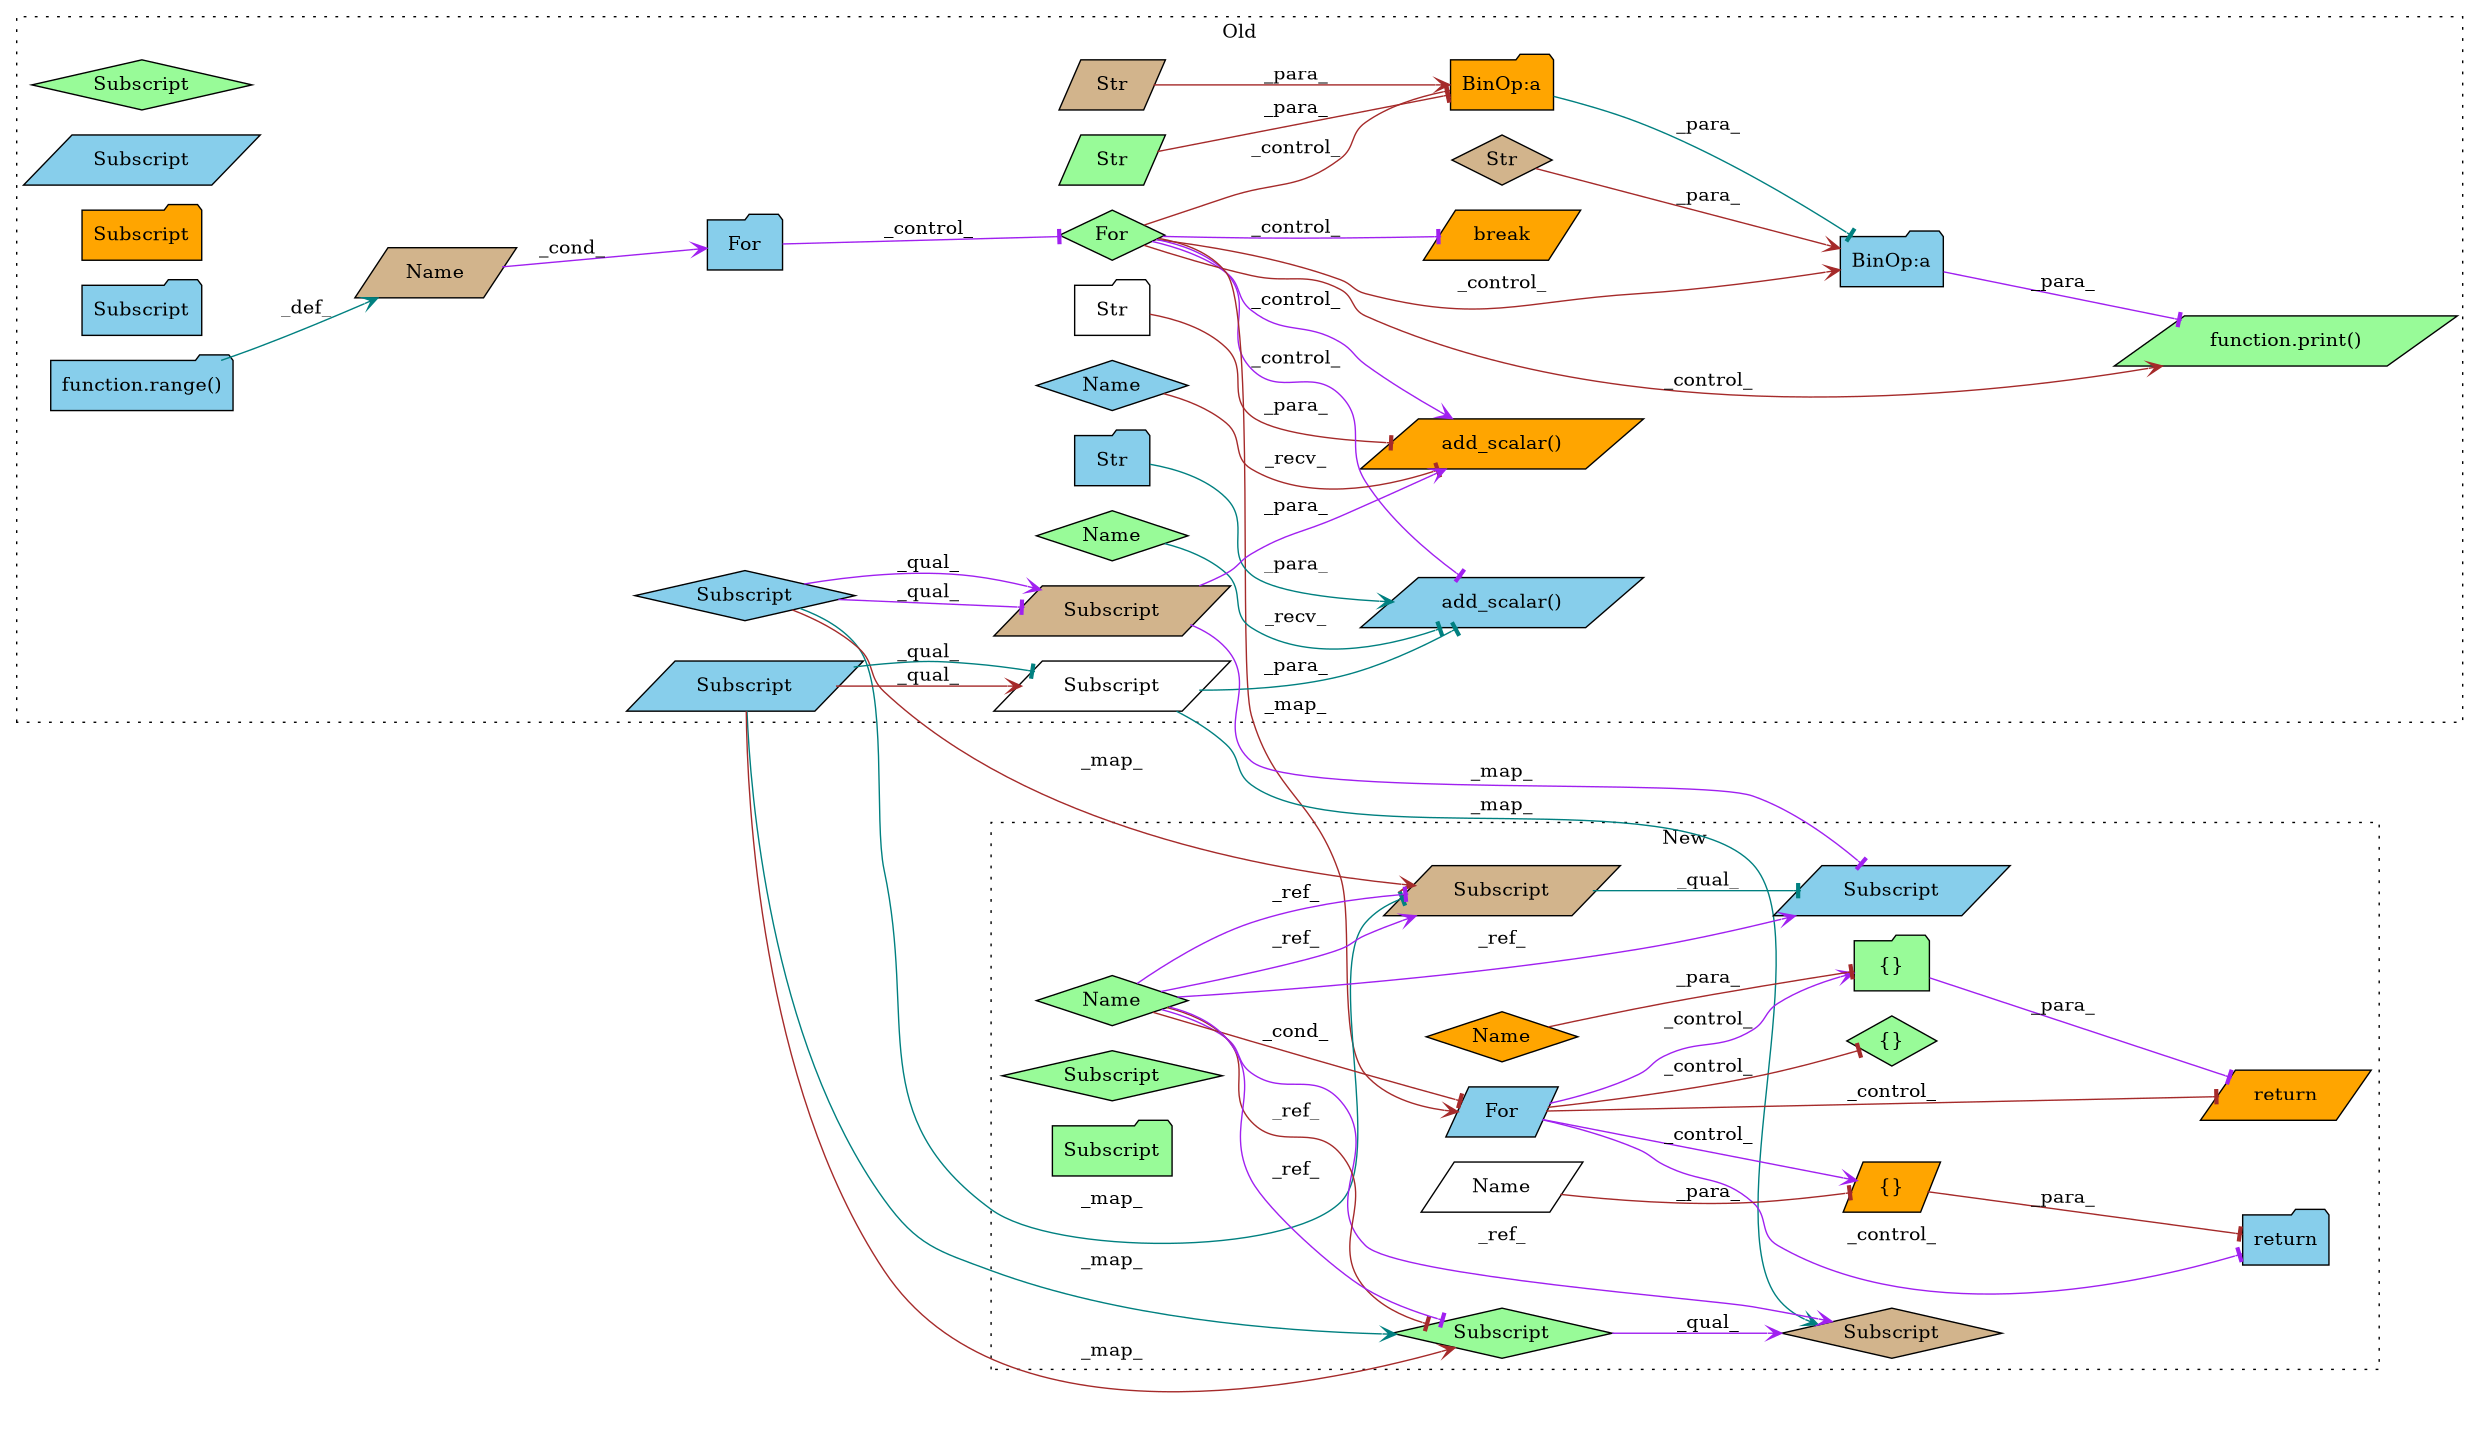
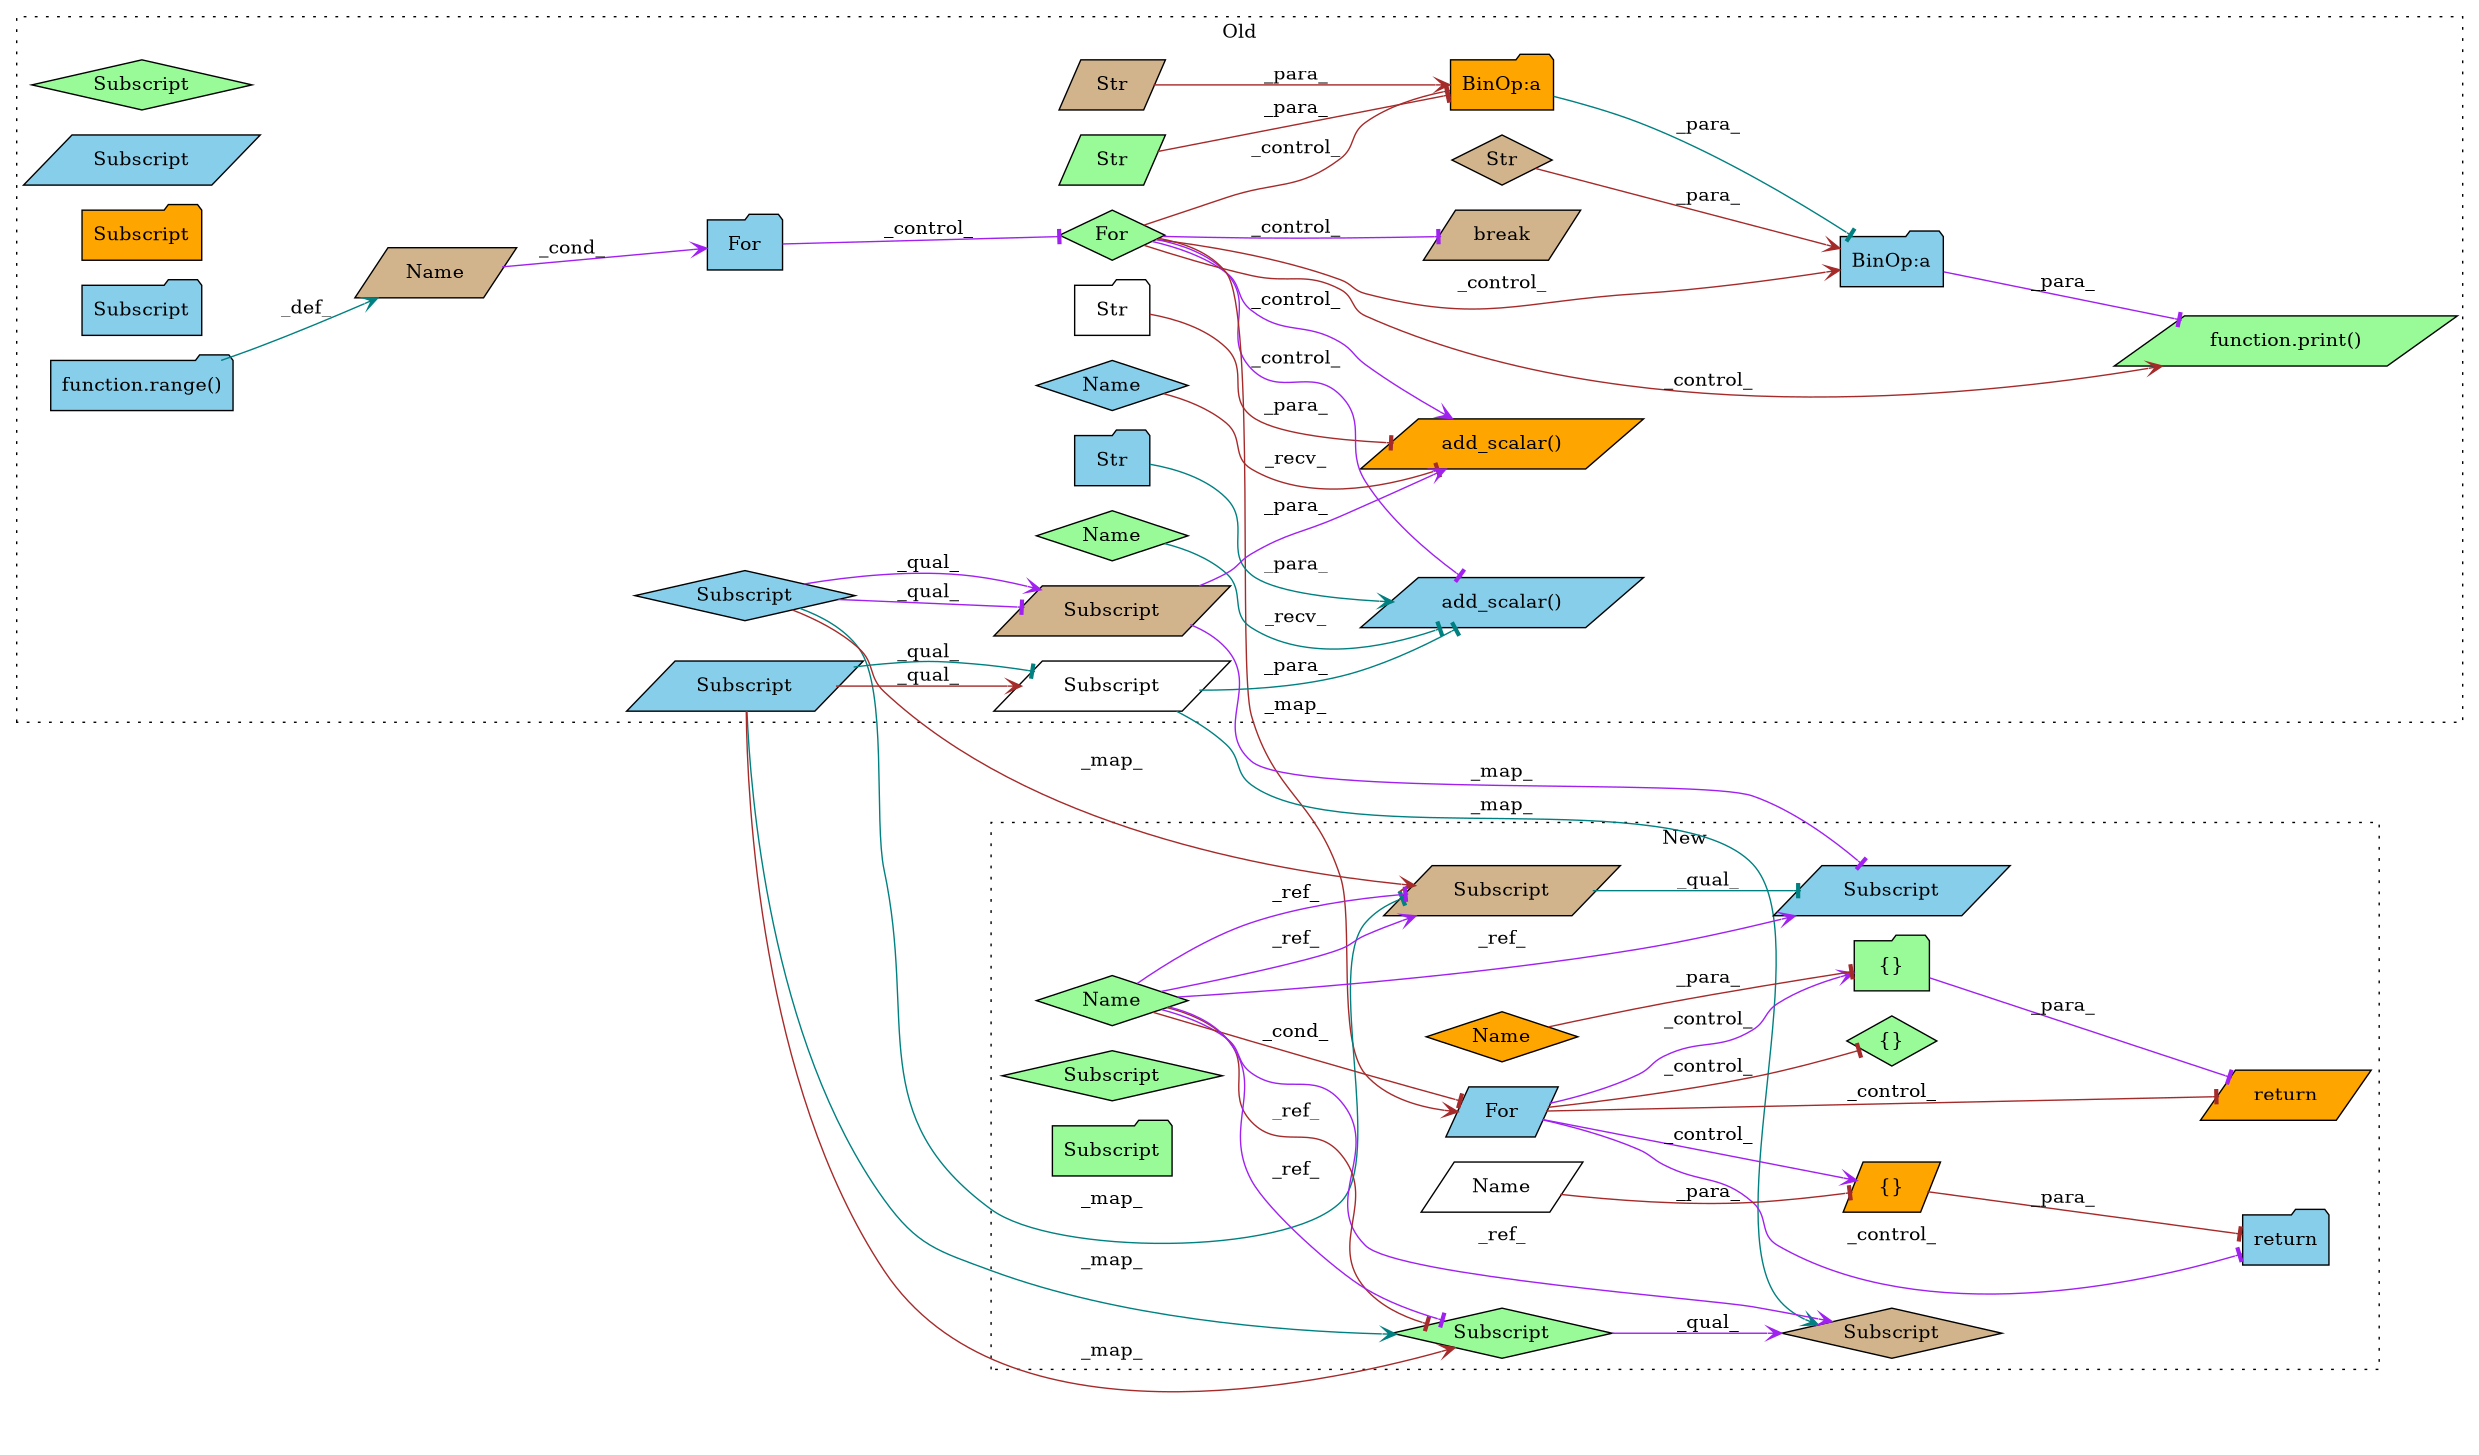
node "break": fillcolor orange -> tan
